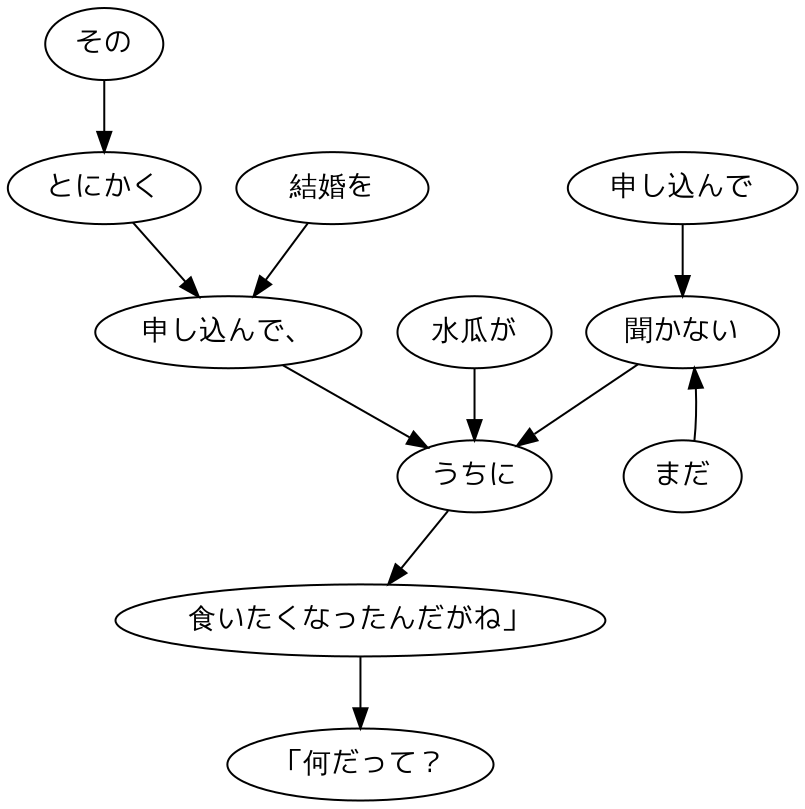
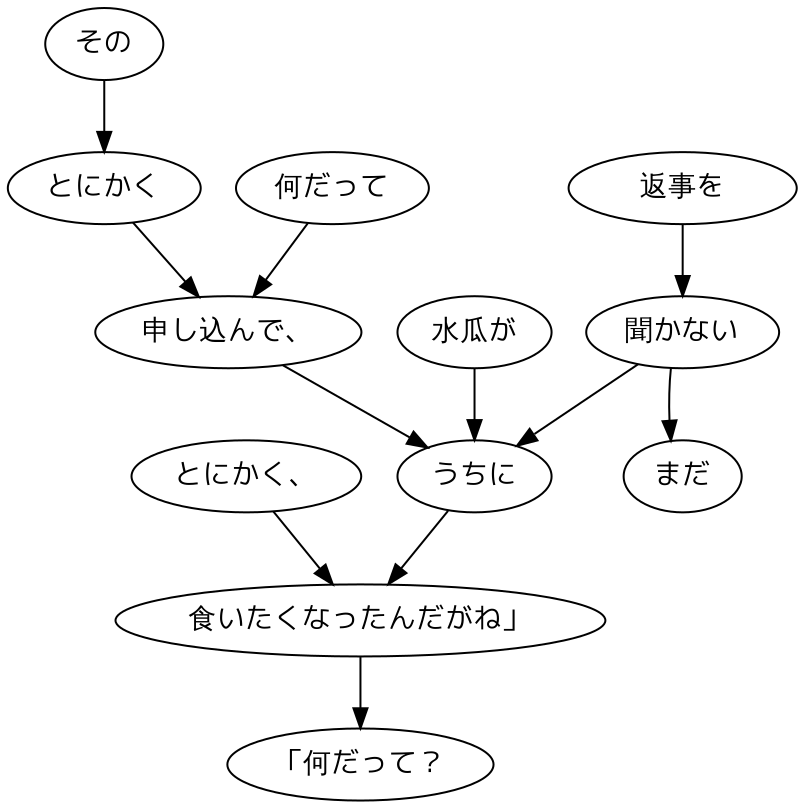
node "結婚を": label "結婚を" -> "何だって"
node "申し込んで": label "申し込んで" -> "返事を"
edge "まだ" -> "聞かない": reversed
node "とにかく、": added
